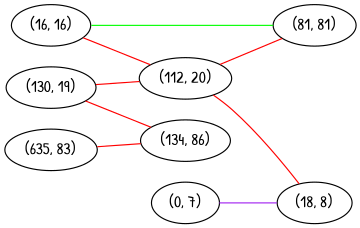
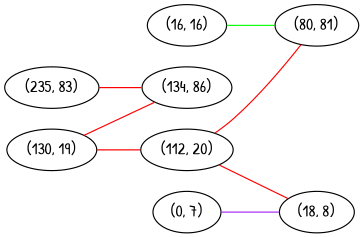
node "(81, 81)": label "(81, 81)" -> "(80, 81)"
edge "(16, 16)" -- "(112, 20)": removed
node "(635, 83)": label "(635, 83)" -> "(235, 83)"
